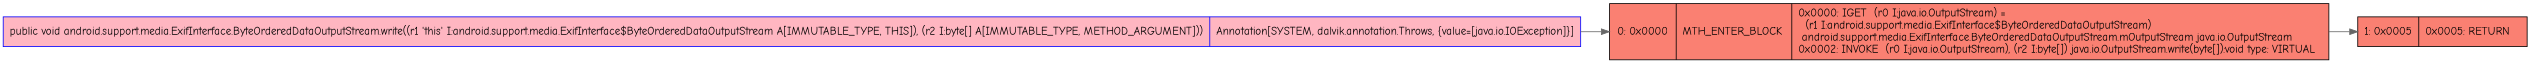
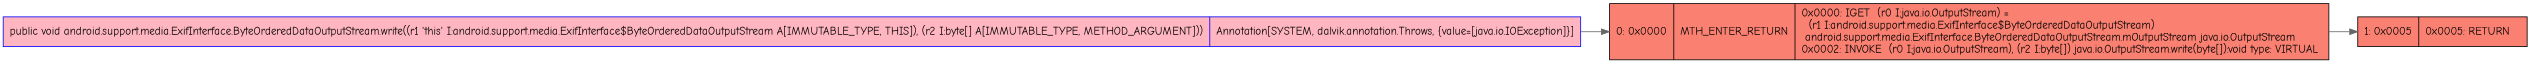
node "0: 0x0000": text "MTH_ENTER_BLOCK" -> "MTH_ENTER_RETURN"
